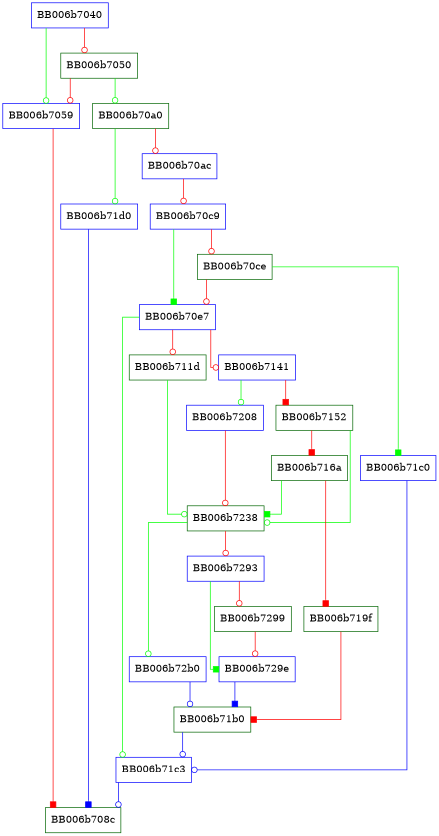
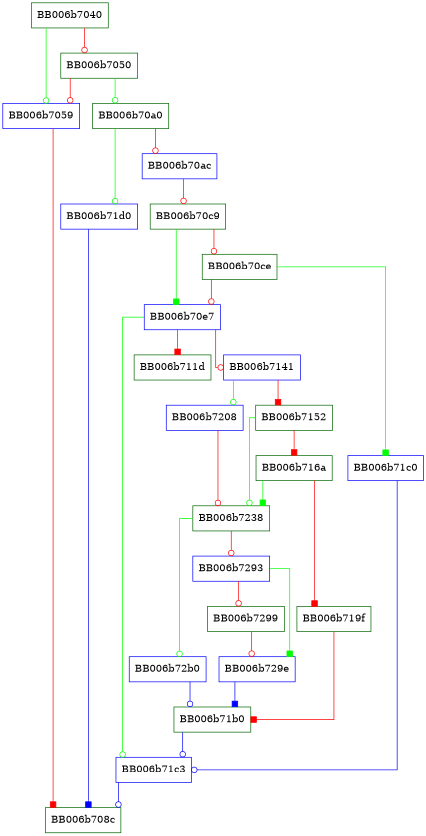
node "BB006b7040": color blue -> darkgreen
node "BB006b70c9": color blue -> darkgreen
edge "BB006b70e7" -> "BB006b711d": arrowhead odot -> box
edge "BB006b711d" -> "BB006b7238": removed
